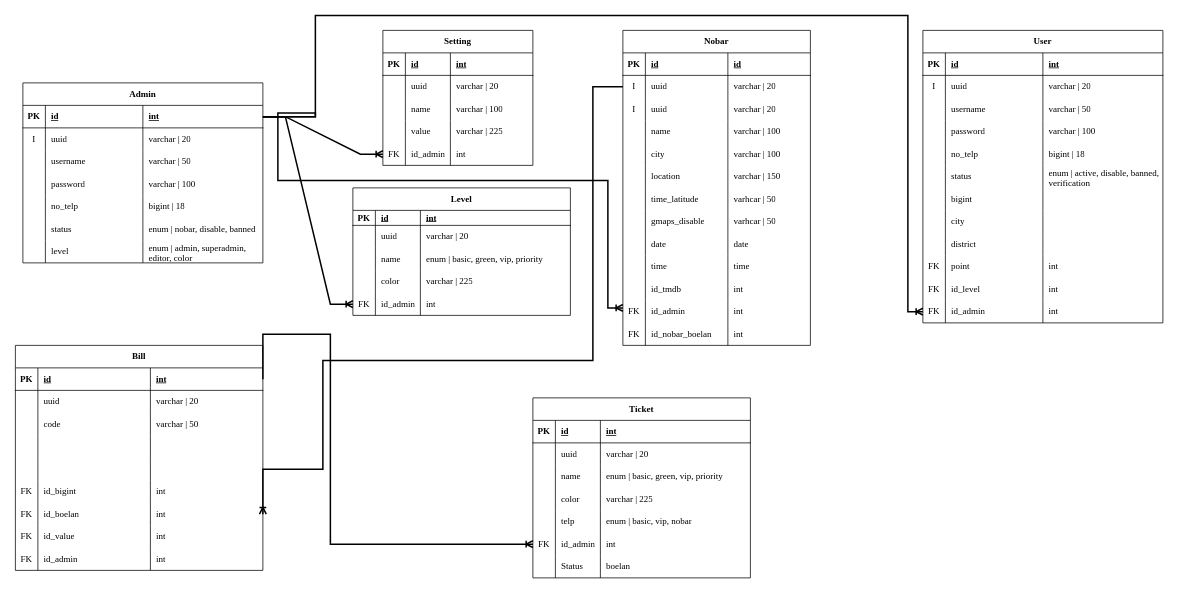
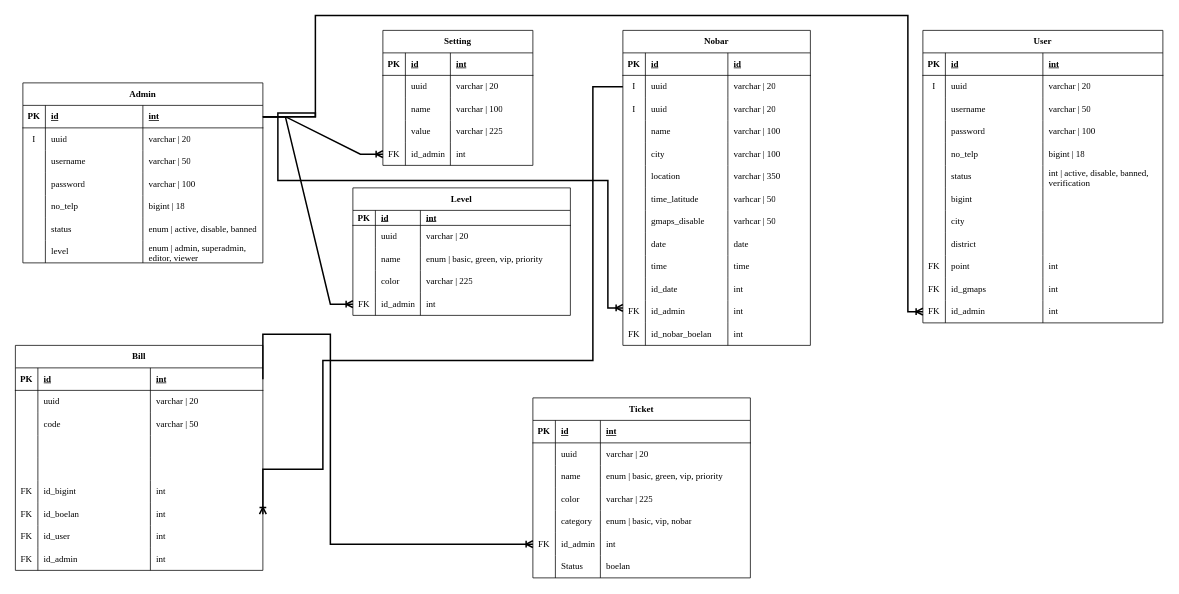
node "varchar | 150": label "varchar | 150" -> "varchar | 350"
node "enum | active, disable, banned, verification": label "enum | active, disable, banned, verification" -> "int | active, disable, banned, verification"
node "enum | nobar, disable, banned": label "enum | nobar, disable, banned" -> "enum | active, disable, banned"
node "enum | admin, superadmin, editor, color": label "enum | admin, superadmin, editor, color" -> "enum | admin, superadmin, editor, viewer"
node "id_tmdb": label "id_tmdb" -> "id_date"
node "id_level": label "id_level" -> "id_gmaps"
node "telp": label "telp" -> "category"
node "id_value": label "id_value" -> "id_user"
